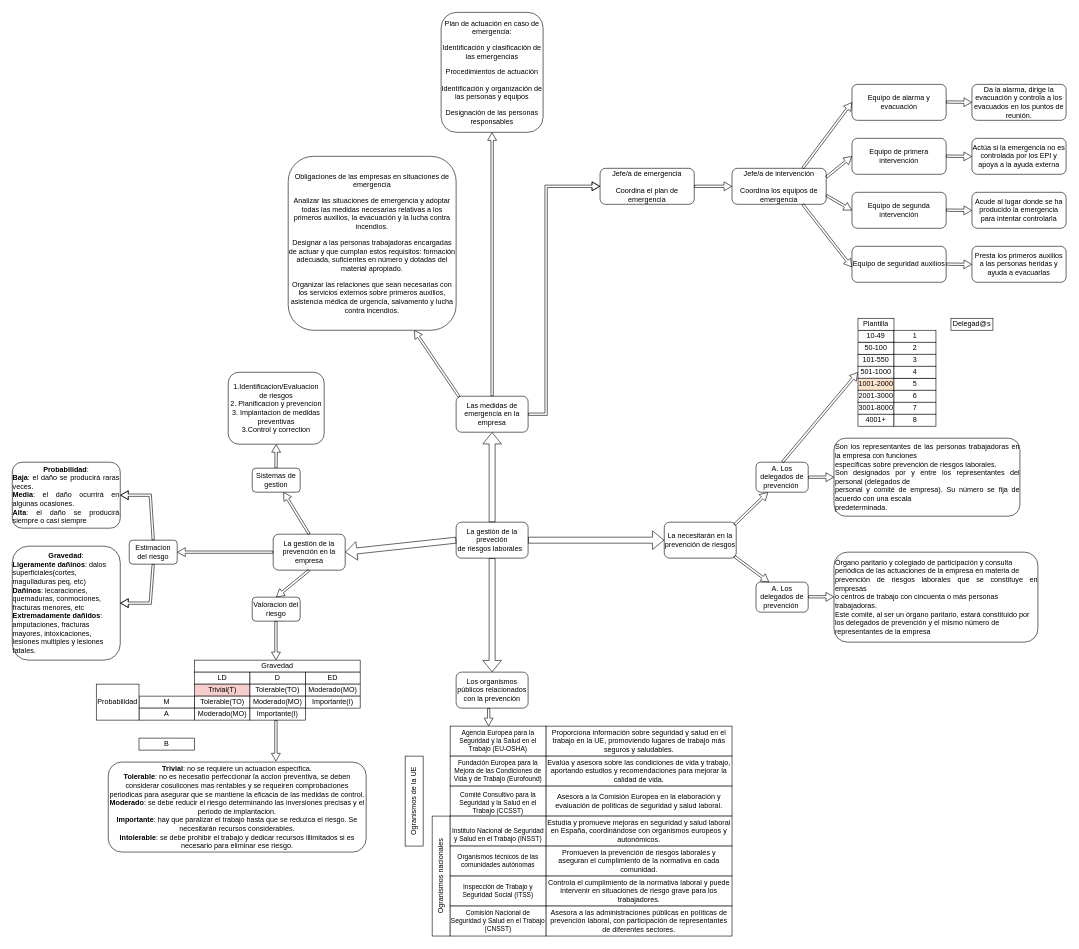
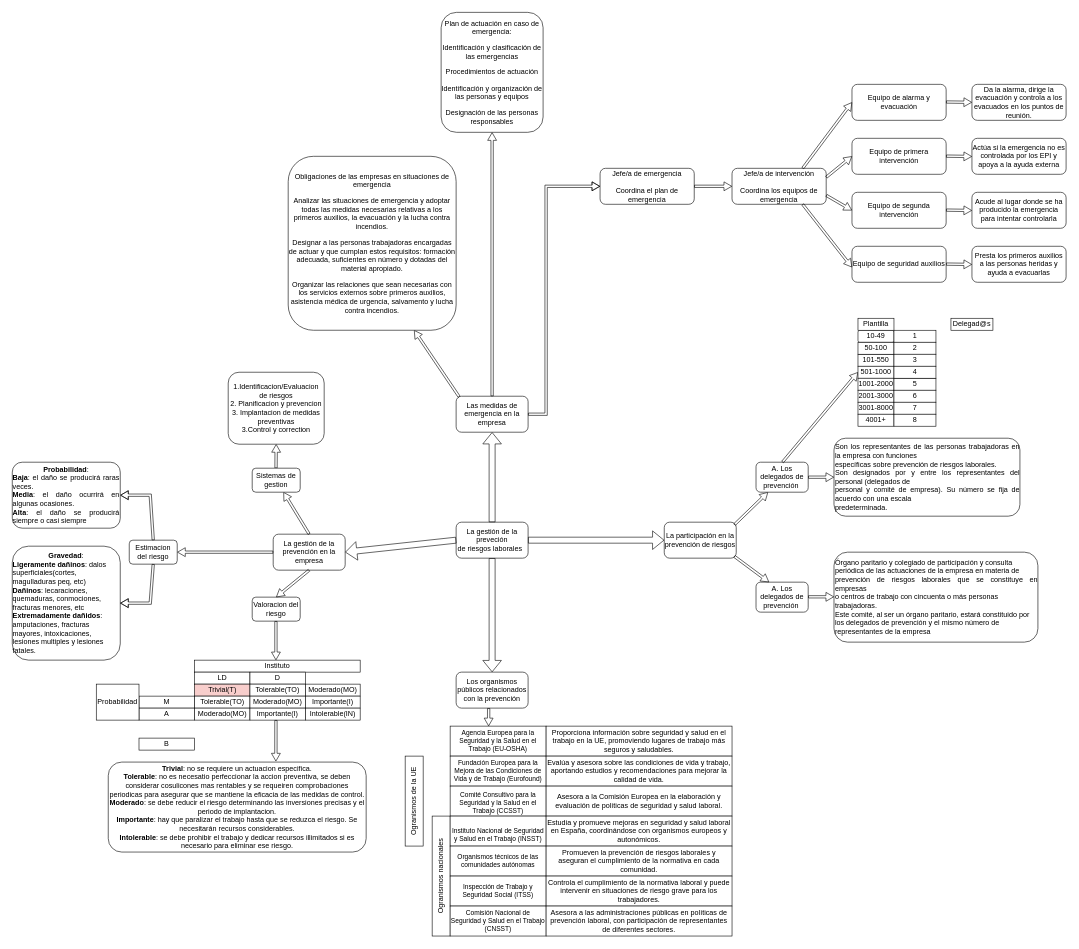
node "1001-2000": fillcolor #ffe6cc -> #ffffff
node "La necesitarán en la prevención de riesgos": label "La necesitarán en la prevención de riesgos" -> "La participación en la prevención de riesgos"
node "Gravedad": label "Gravedad" -> "Instituto"
node "ED": removed
node "Intolerable(IN)": added
